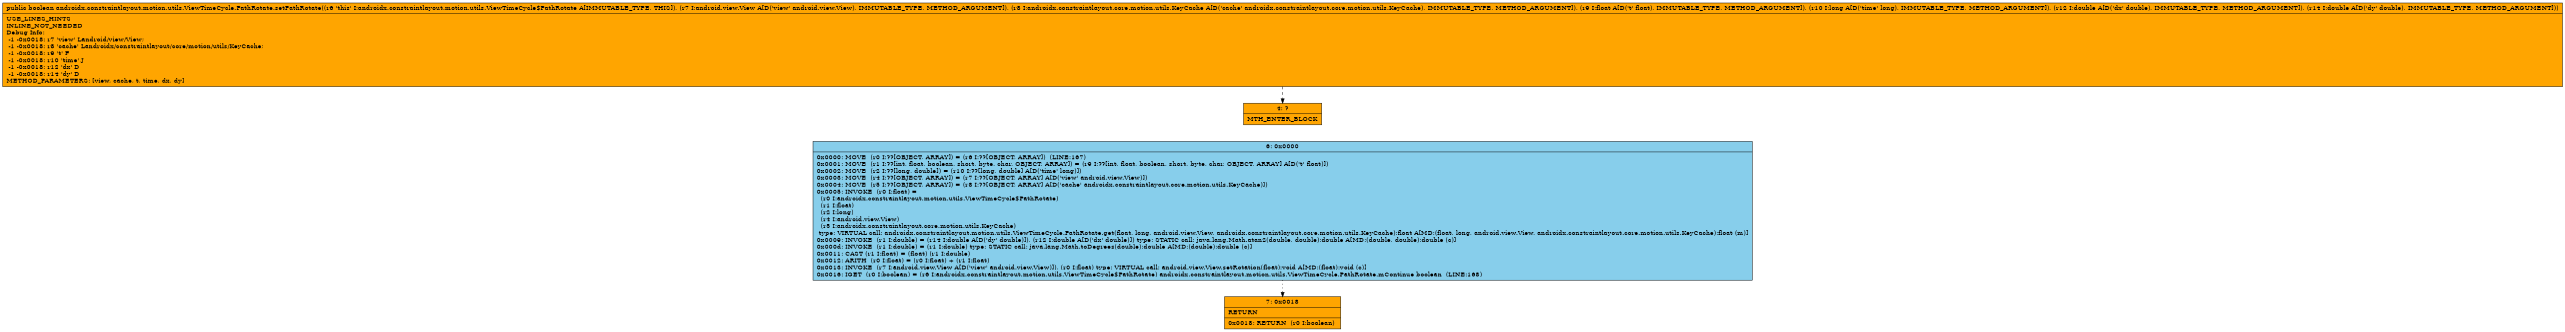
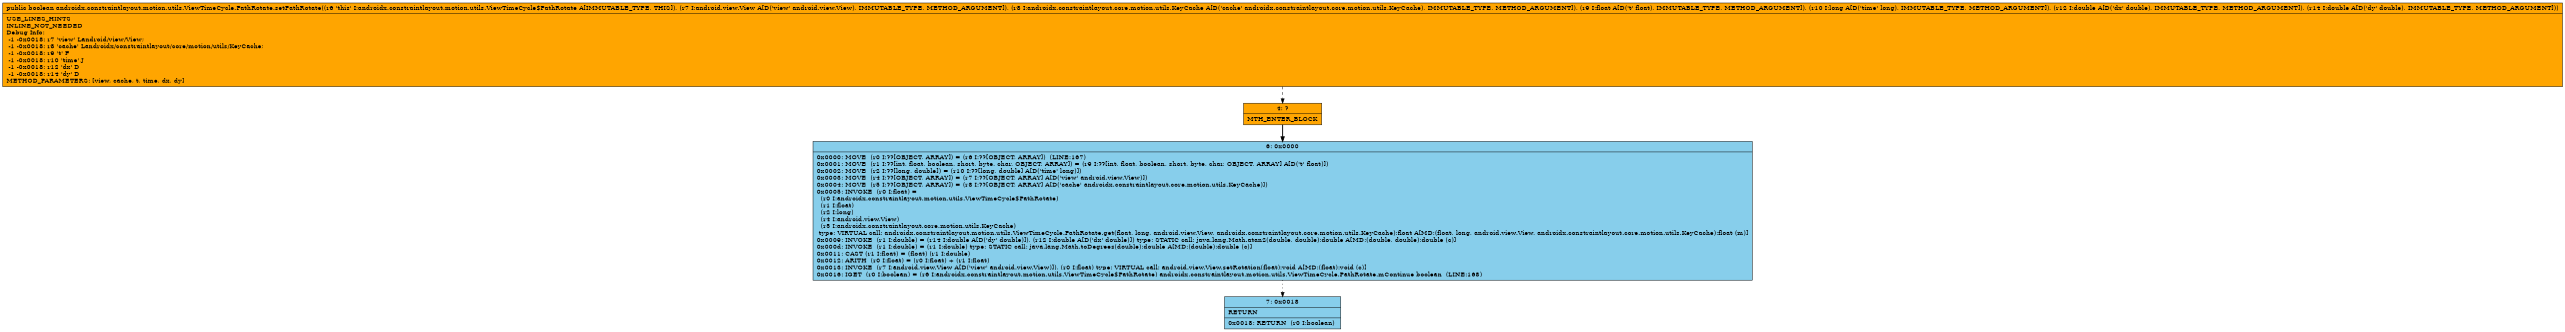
edge "4: ?" -> "6: 0x0000": added
node "7: 0x0018": fillcolor orange -> skyblue
